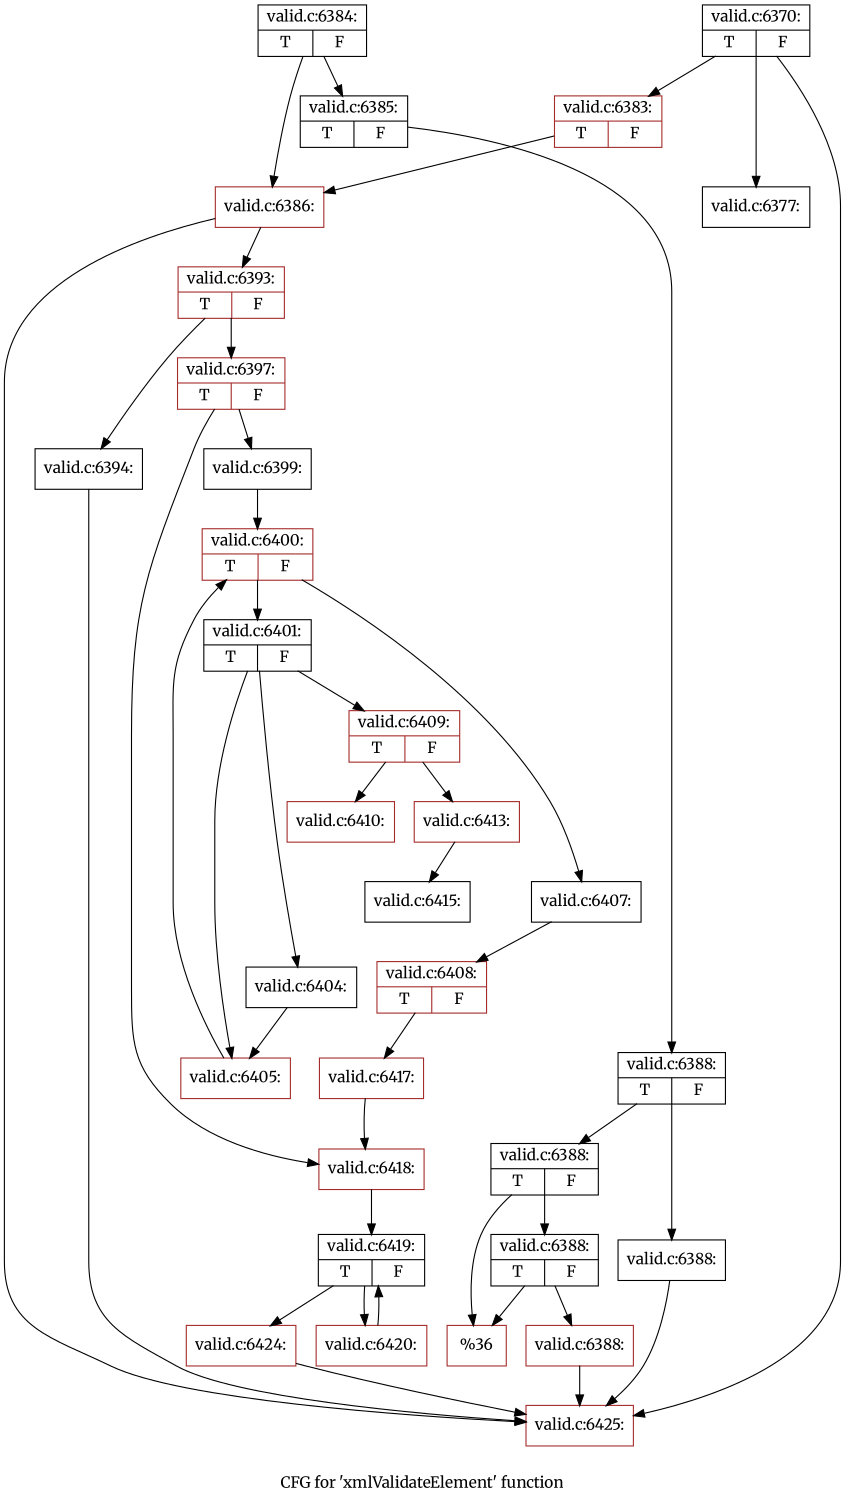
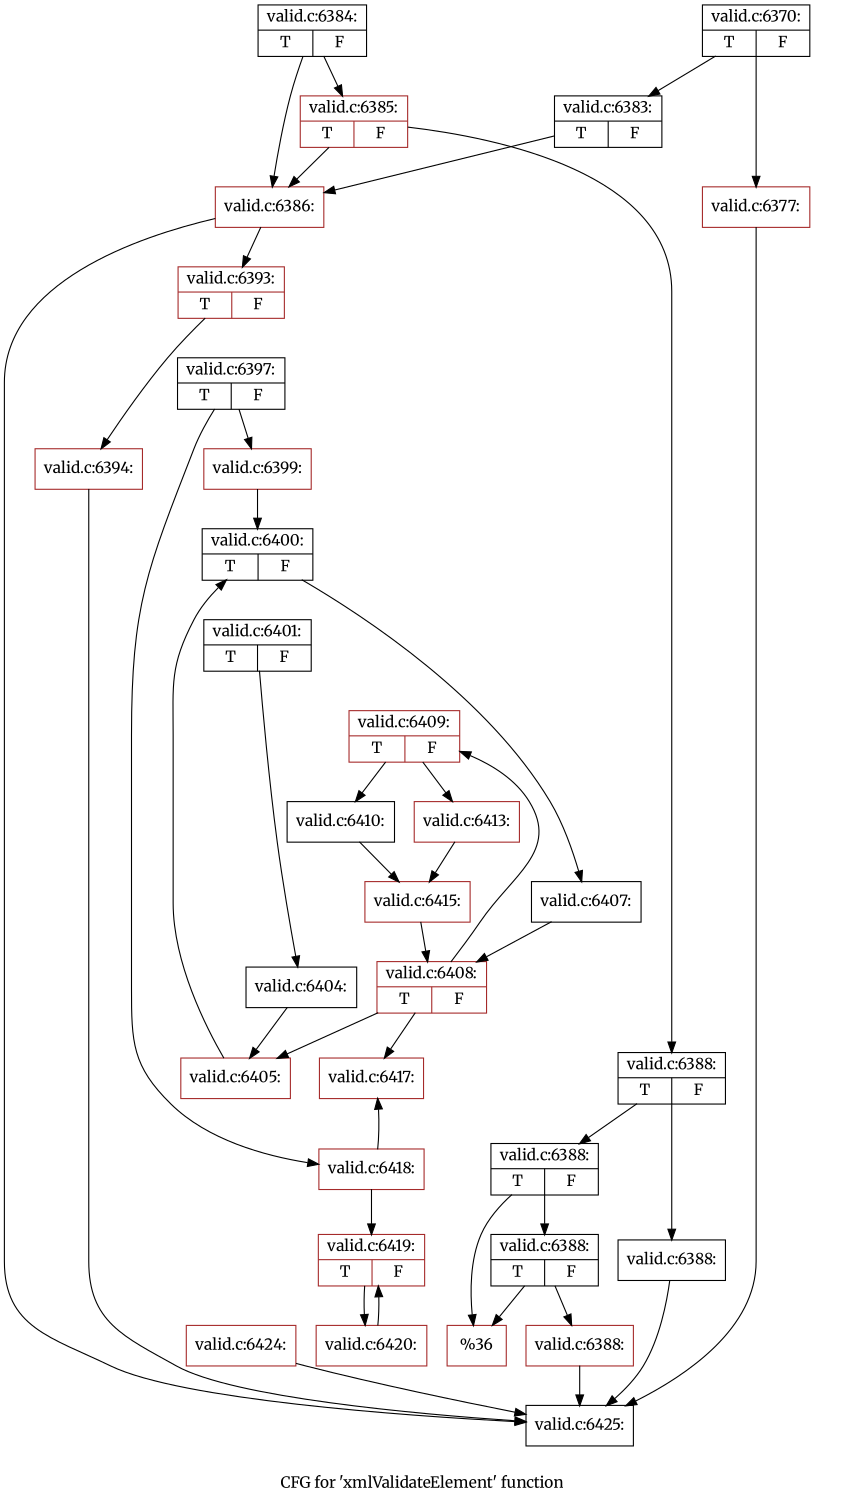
node "valid.c:6385:": color black -> brown
node "valid.c:6383:": color brown -> black
edge "valid.c:6385:" -> "valid.c:6386:": added
node "valid.c:6377:": color black -> brown
edge "valid.c:6393:" -> "valid.c:6397:": removed
node "valid.c:6397:": color brown -> black
node "valid.c:6394:": color black -> brown
node "valid.c:6399:": color black -> brown
node "valid.c:6400:": color brown -> black
edge "valid.c:6400:" -> "valid.c:6401:": removed
edge "valid.c:6401:" -> "valid.c:6409:": now "valid.c:6408:" -> "valid.c:6409:"
edge "valid.c:6370:" -> "valid.c:6425:": now "valid.c:6377:" -> "valid.c:6425:"
node "valid.c:6410:": color brown -> black
edge "valid.c:6401:" -> "valid.c:6405:": now "valid.c:6408:" -> "valid.c:6405:"
edge "valid.c:6410:" -> "valid.c:6415:": added
node "valid.c:6415:": color black -> brown
edge "valid.c:6415:" -> "valid.c:6408:": added
edge "valid.c:6417:" -> "valid.c:6418:": reversed
node "valid.c:6419:": color black -> brown
edge "valid.c:6419:" -> "valid.c:6424:": removed
node "valid.c:6425:": color brown -> black
